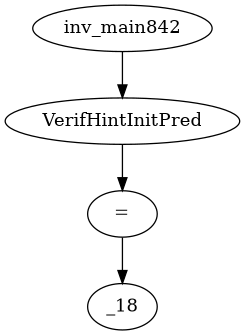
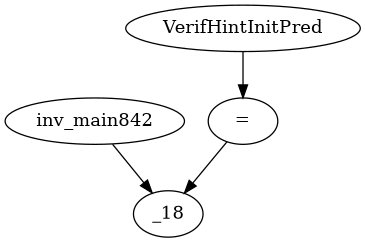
edge "inv_main842" -> "VerifHintInitPred": now "inv_main842" -> "_18"
